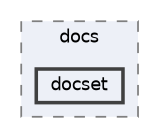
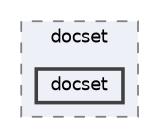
cluster "docs": label "docs" -> "docset"
